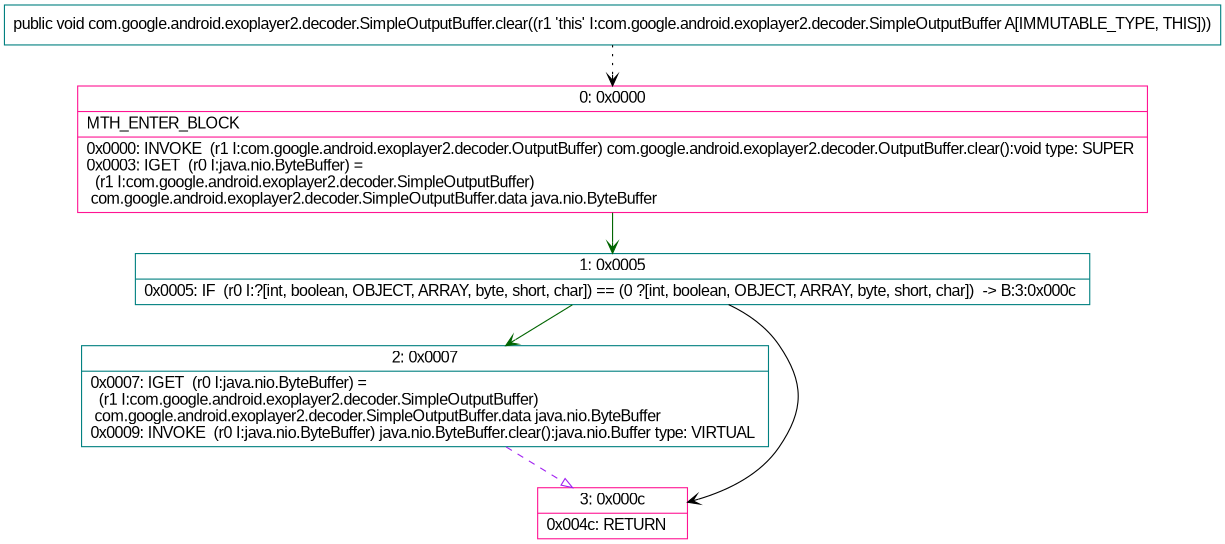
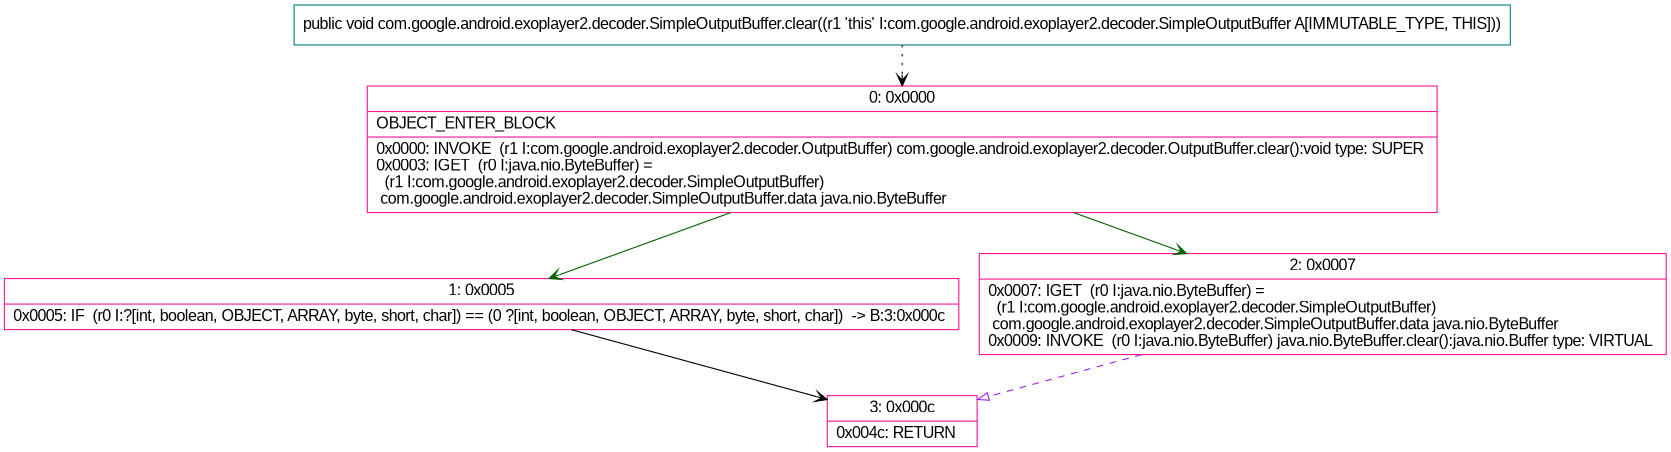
node "0: 0x0000": text "MTH_ENTER_BLOCK" -> "OBJECT_ENTER_BLOCK"
node "1: 0x0005": color teal -> deeppink
edge "1: 0x0005" -> "2: 0x0007": now "0: 0x0000" -> "2: 0x0007"
node "2: 0x0007": color teal -> deeppink
